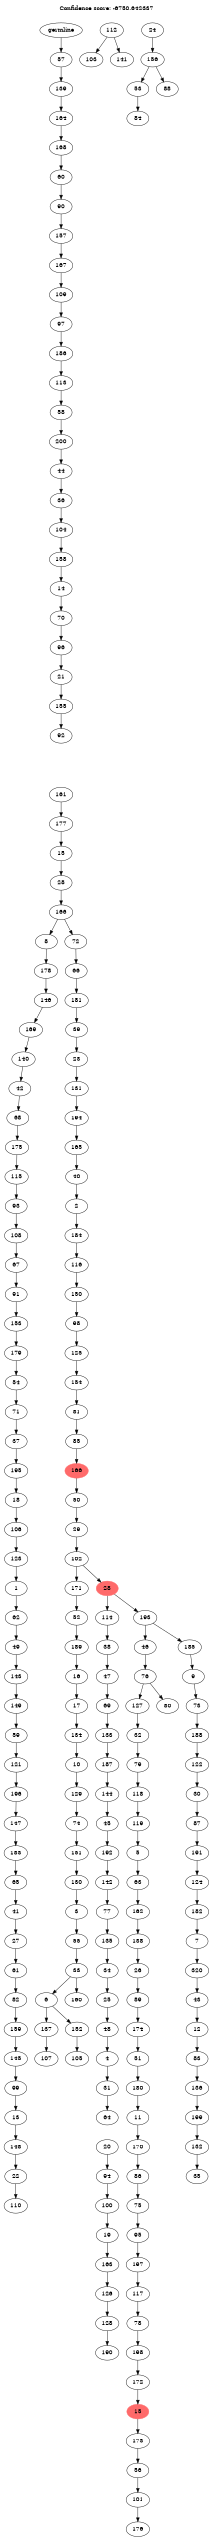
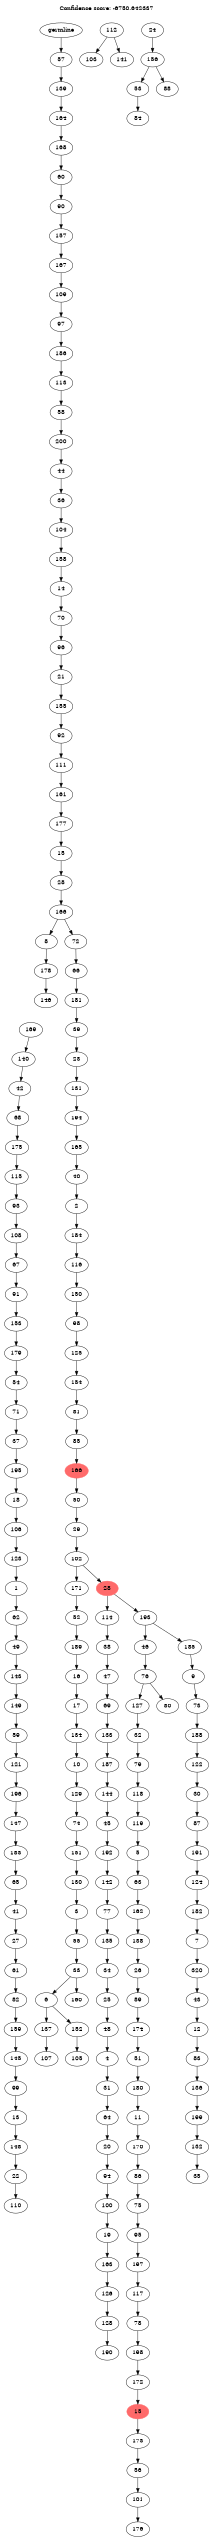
node "111": added
edge "146" -> "169": removed
edge "64" -> "20": added
